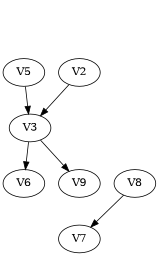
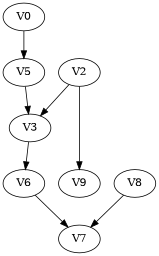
node "V0": added
edge "V3" -> "V9": now "V2" -> "V9"
edge "V6" -> "V7": added
